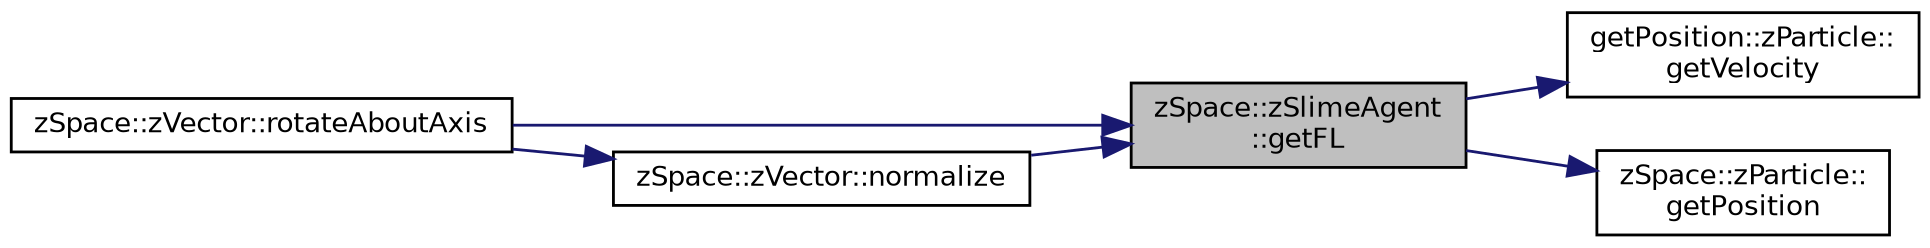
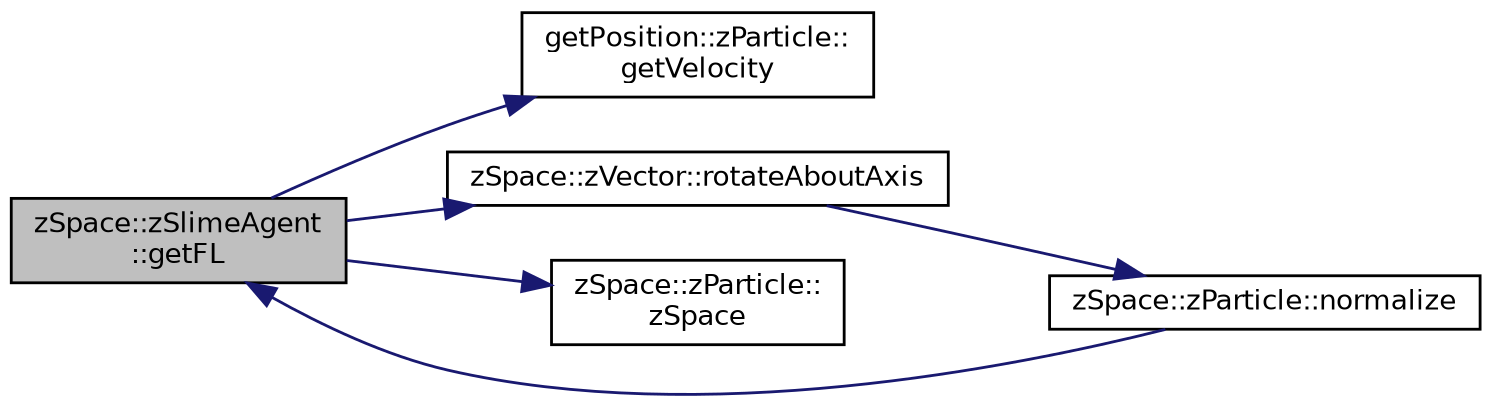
edge "zSpace::zVector::rotateAboutAxis" -> "zSpace::zSlimeAgent ::getFL": reversed
node "zSpace::zVector::normalize": label "zSpace::zVector::normalize" -> "zSpace::zParticle::normalize"
node "zSpace::zParticle:: getPosition": label "zSpace::zParticle:: getPosition" -> "zSpace::zParticle:: zSpace"
